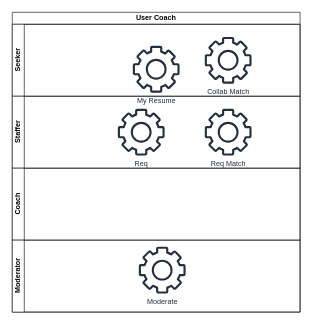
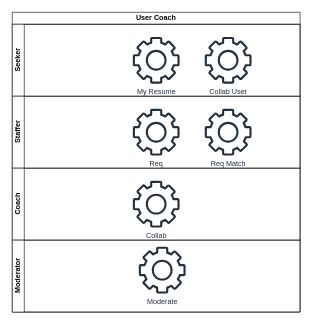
node "My Resume": moved (156, 69) -> (156, 60)
node "Collab Match": label "Collab Match" -> "Collab User"
node "Req": moved (141, 132) -> (156, 132)
node "Collab": added
